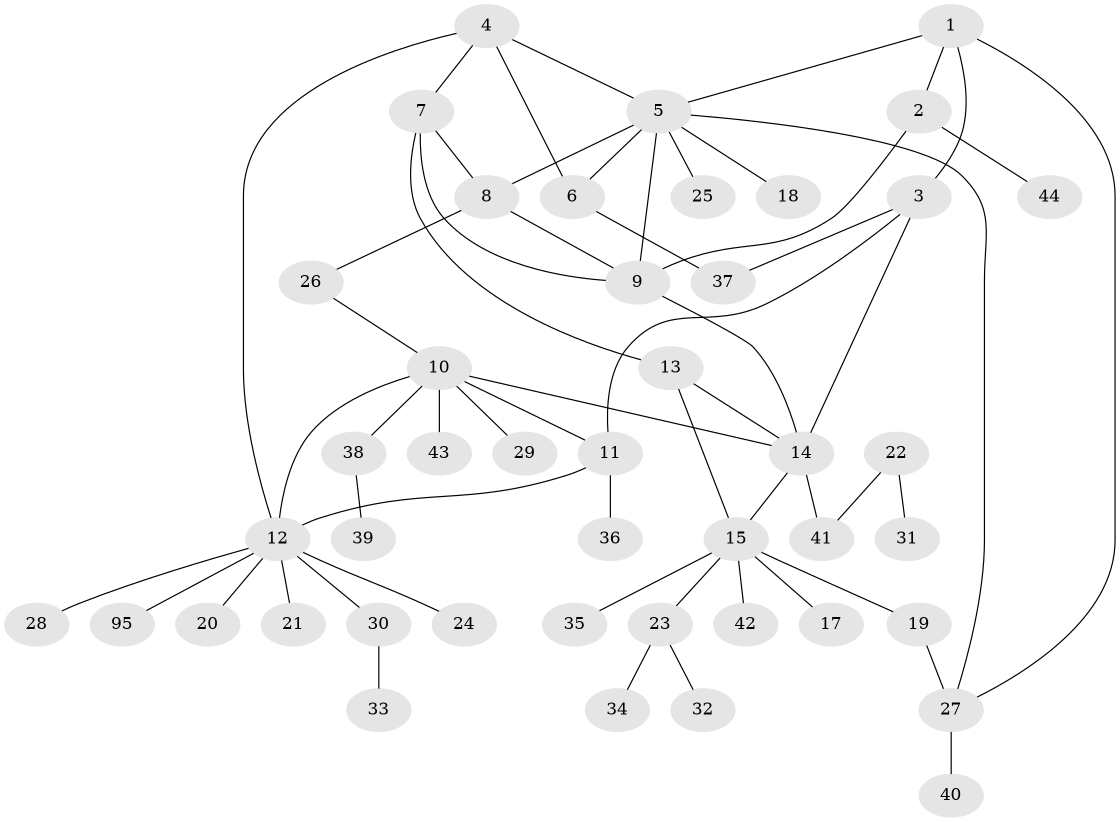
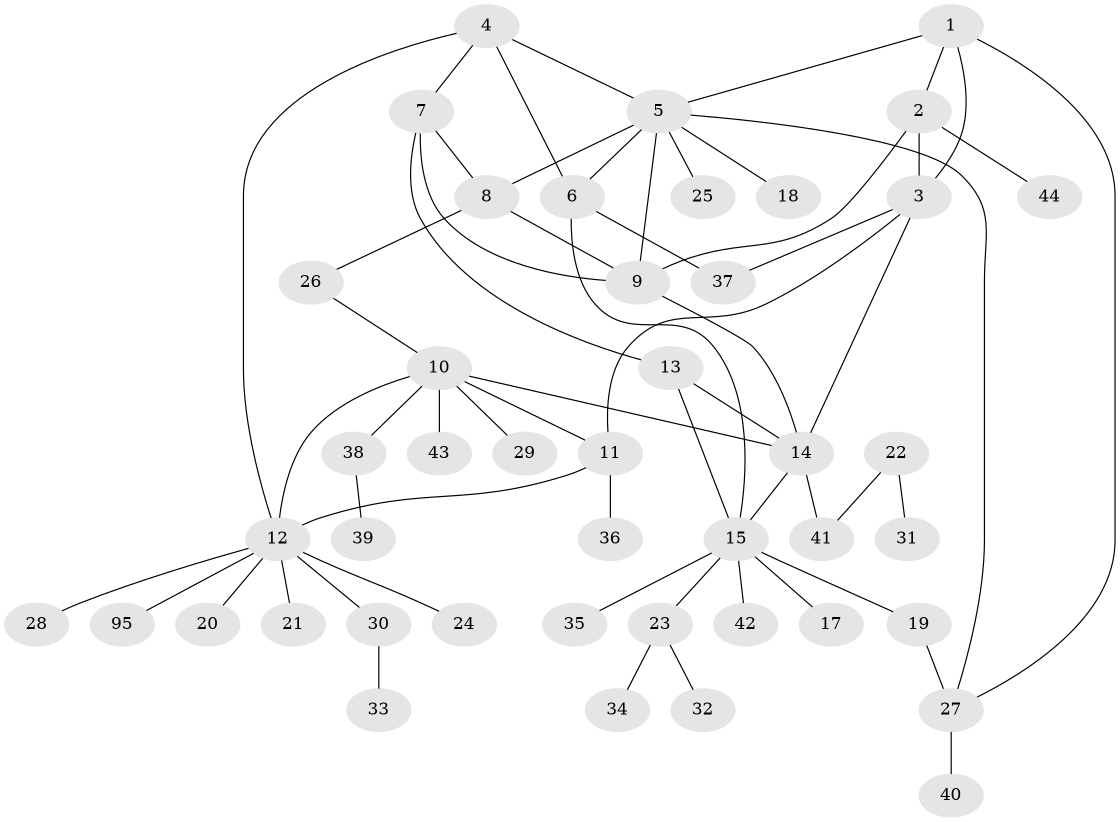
edge "2" -- "3": added
edge "6" -- "15": added
